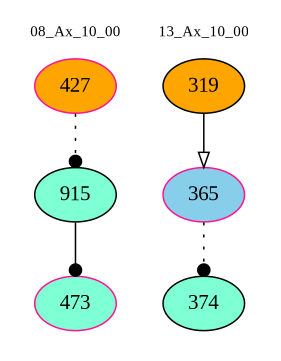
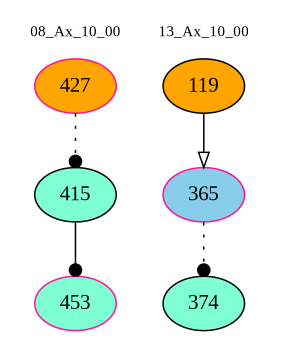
node "319": label "319" -> "119"
node "915": label "915" -> "415"
node "473": label "473" -> "453"
